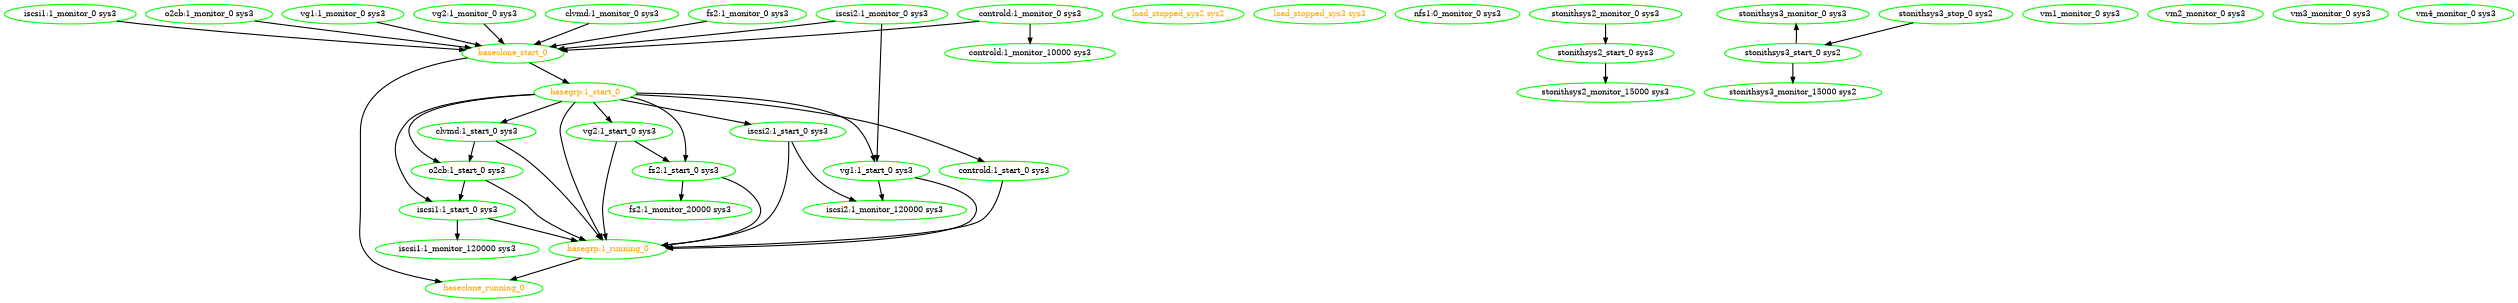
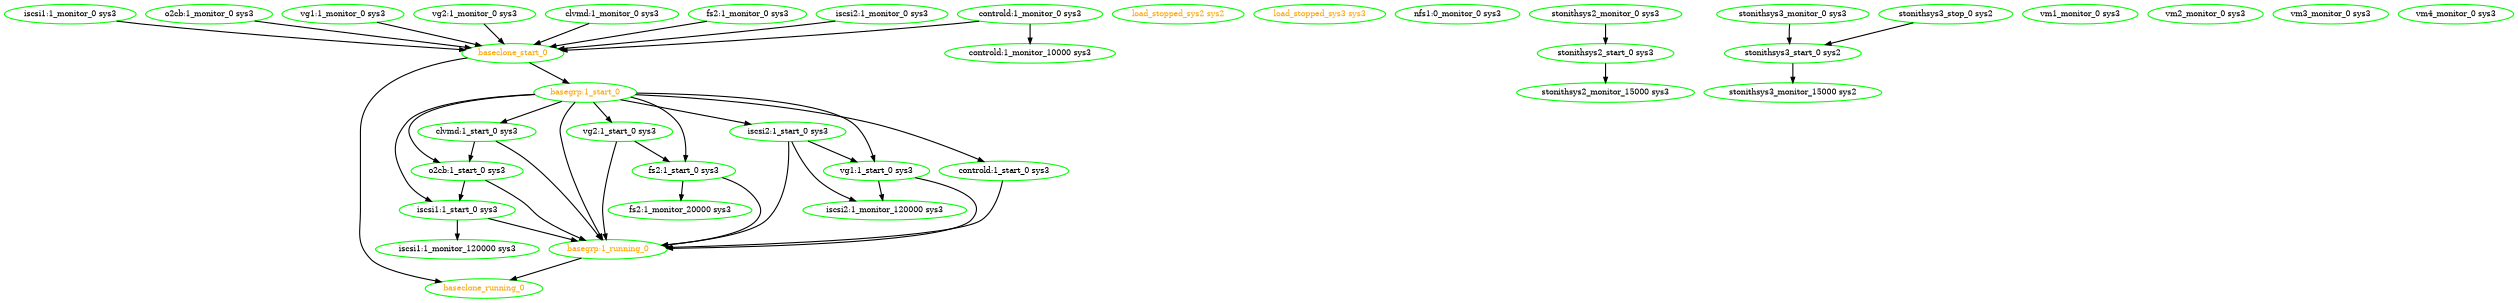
edge "stonithsys3_start_0 sys2" -> "stonithsys3_monitor_0 sys3": reversed
edge "iscsi2:1_monitor_0 sys3" -> "vg1:1_start_0 sys3": now "iscsi2:1_start_0 sys3" -> "vg1:1_start_0 sys3"
